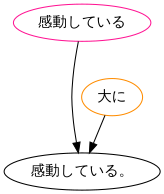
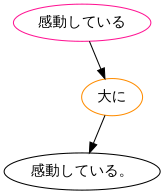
edge "感動している" -> "感動している。": now "感動している" -> "大に"
